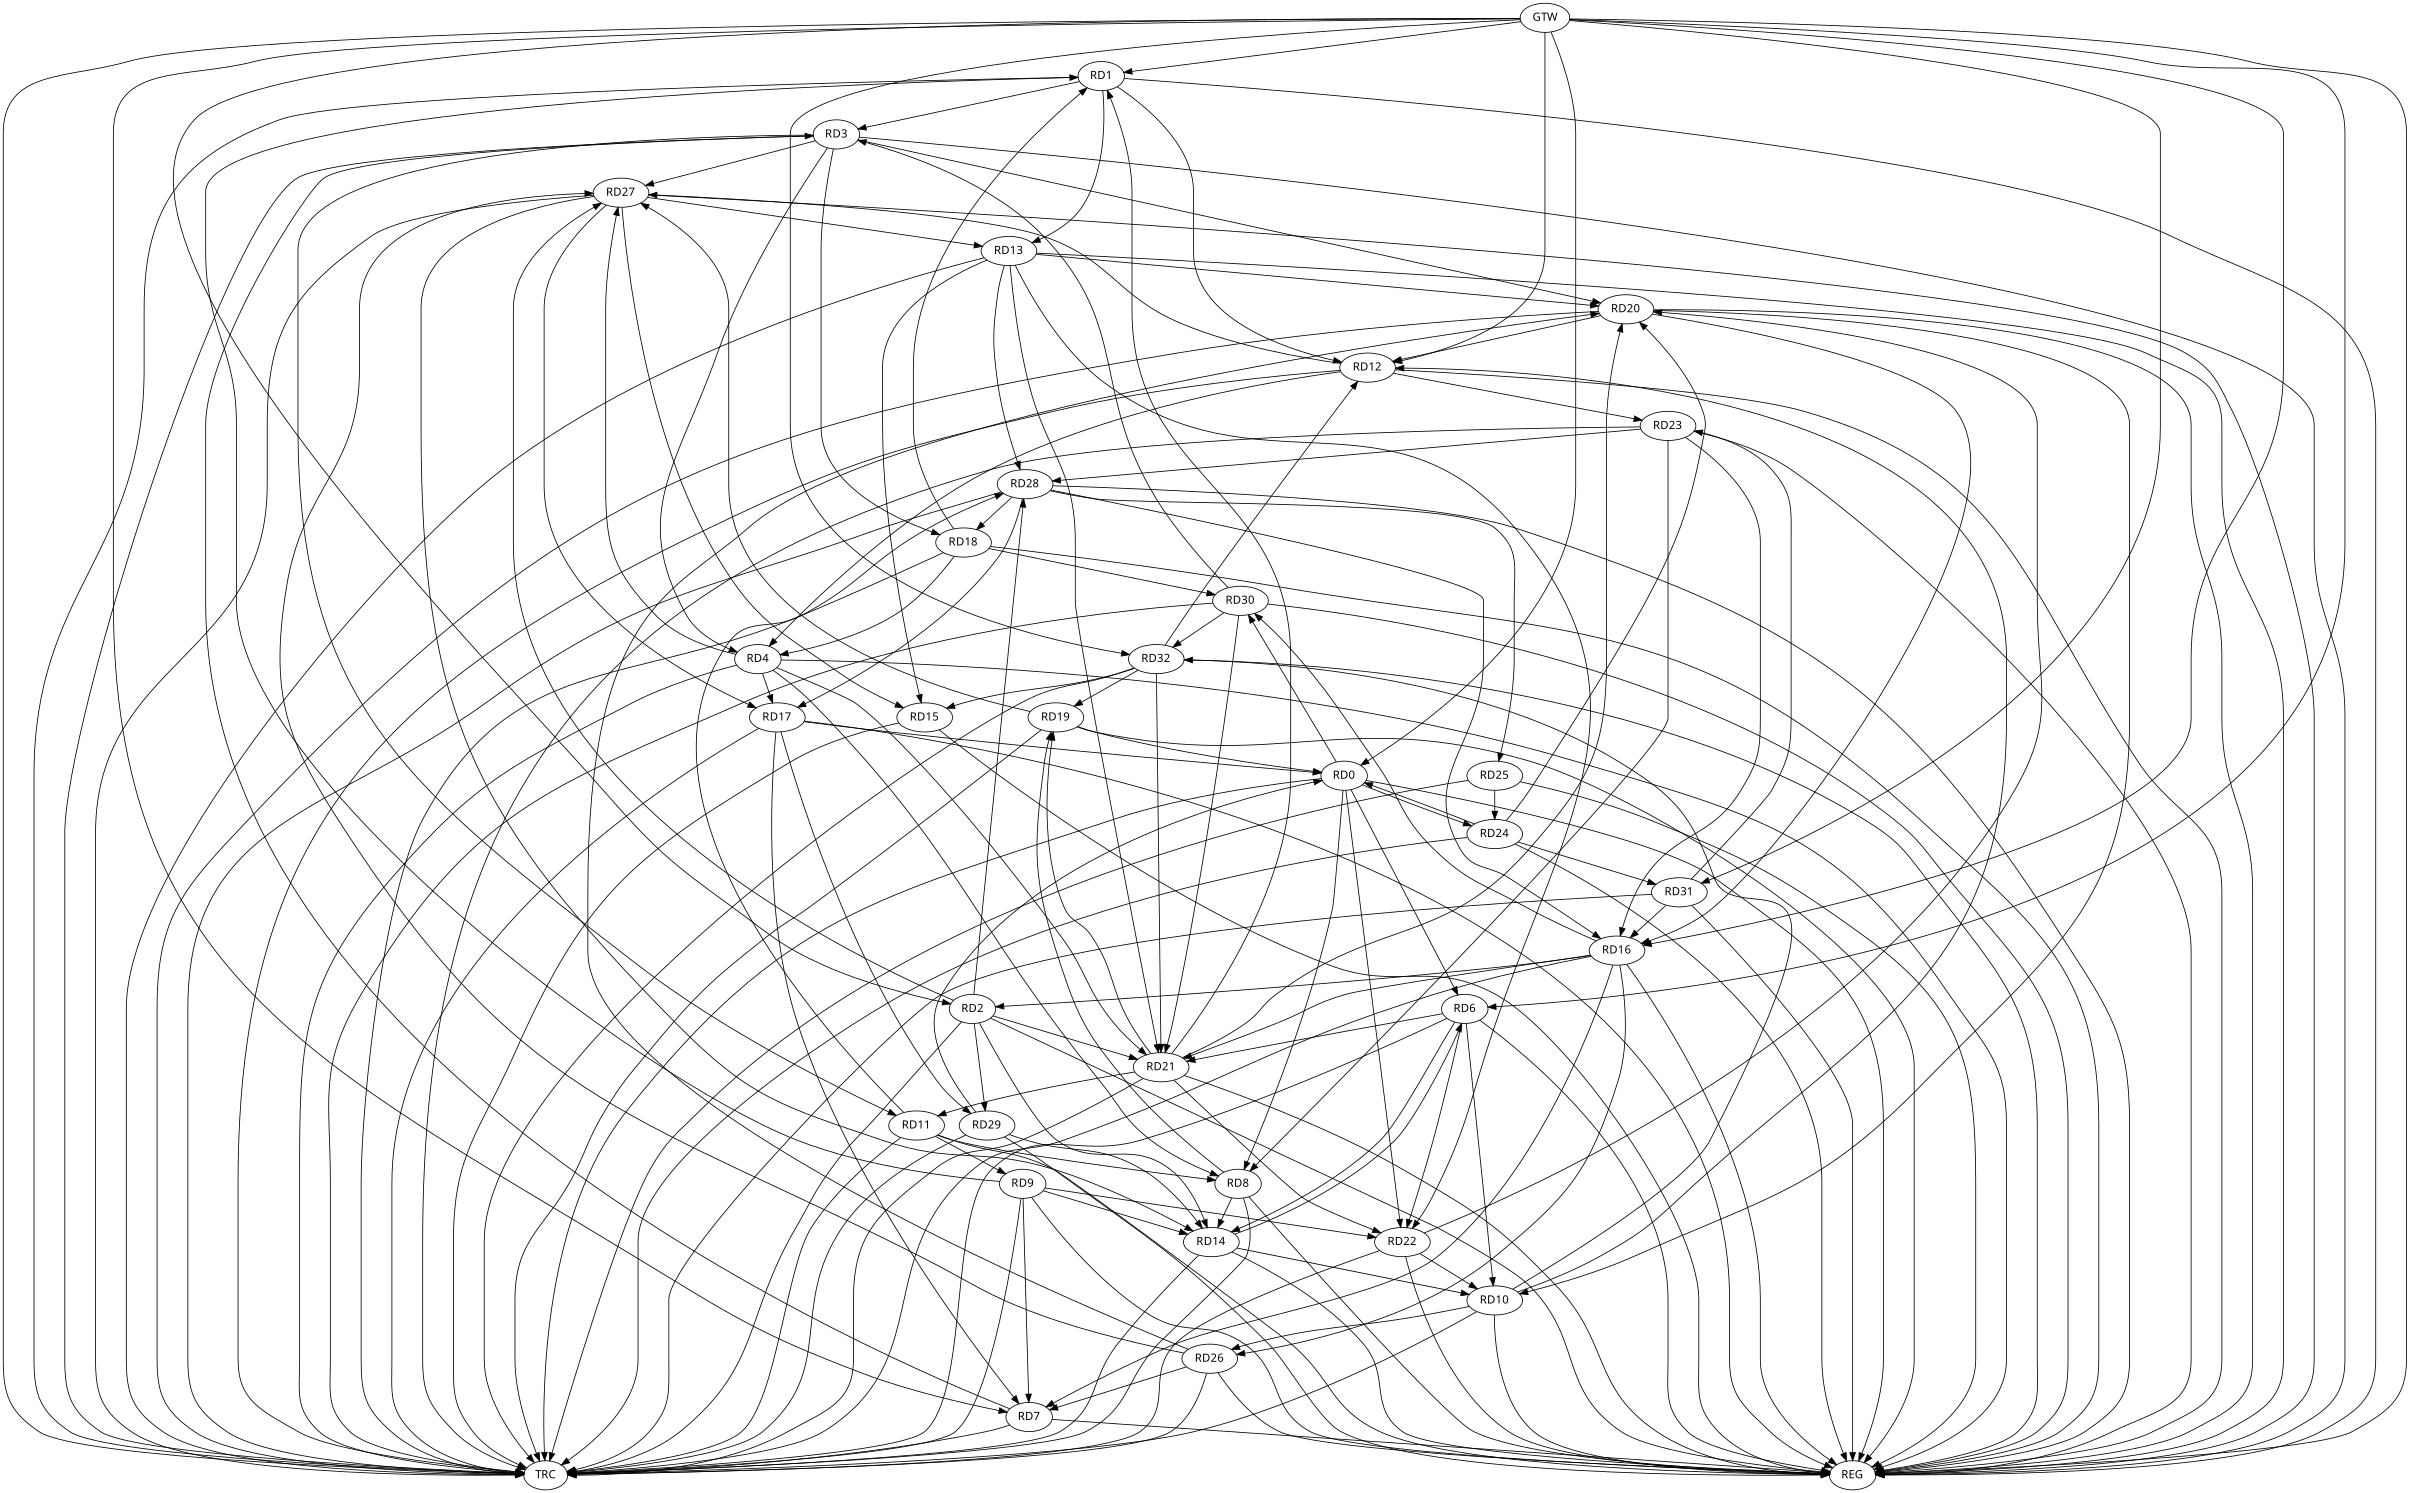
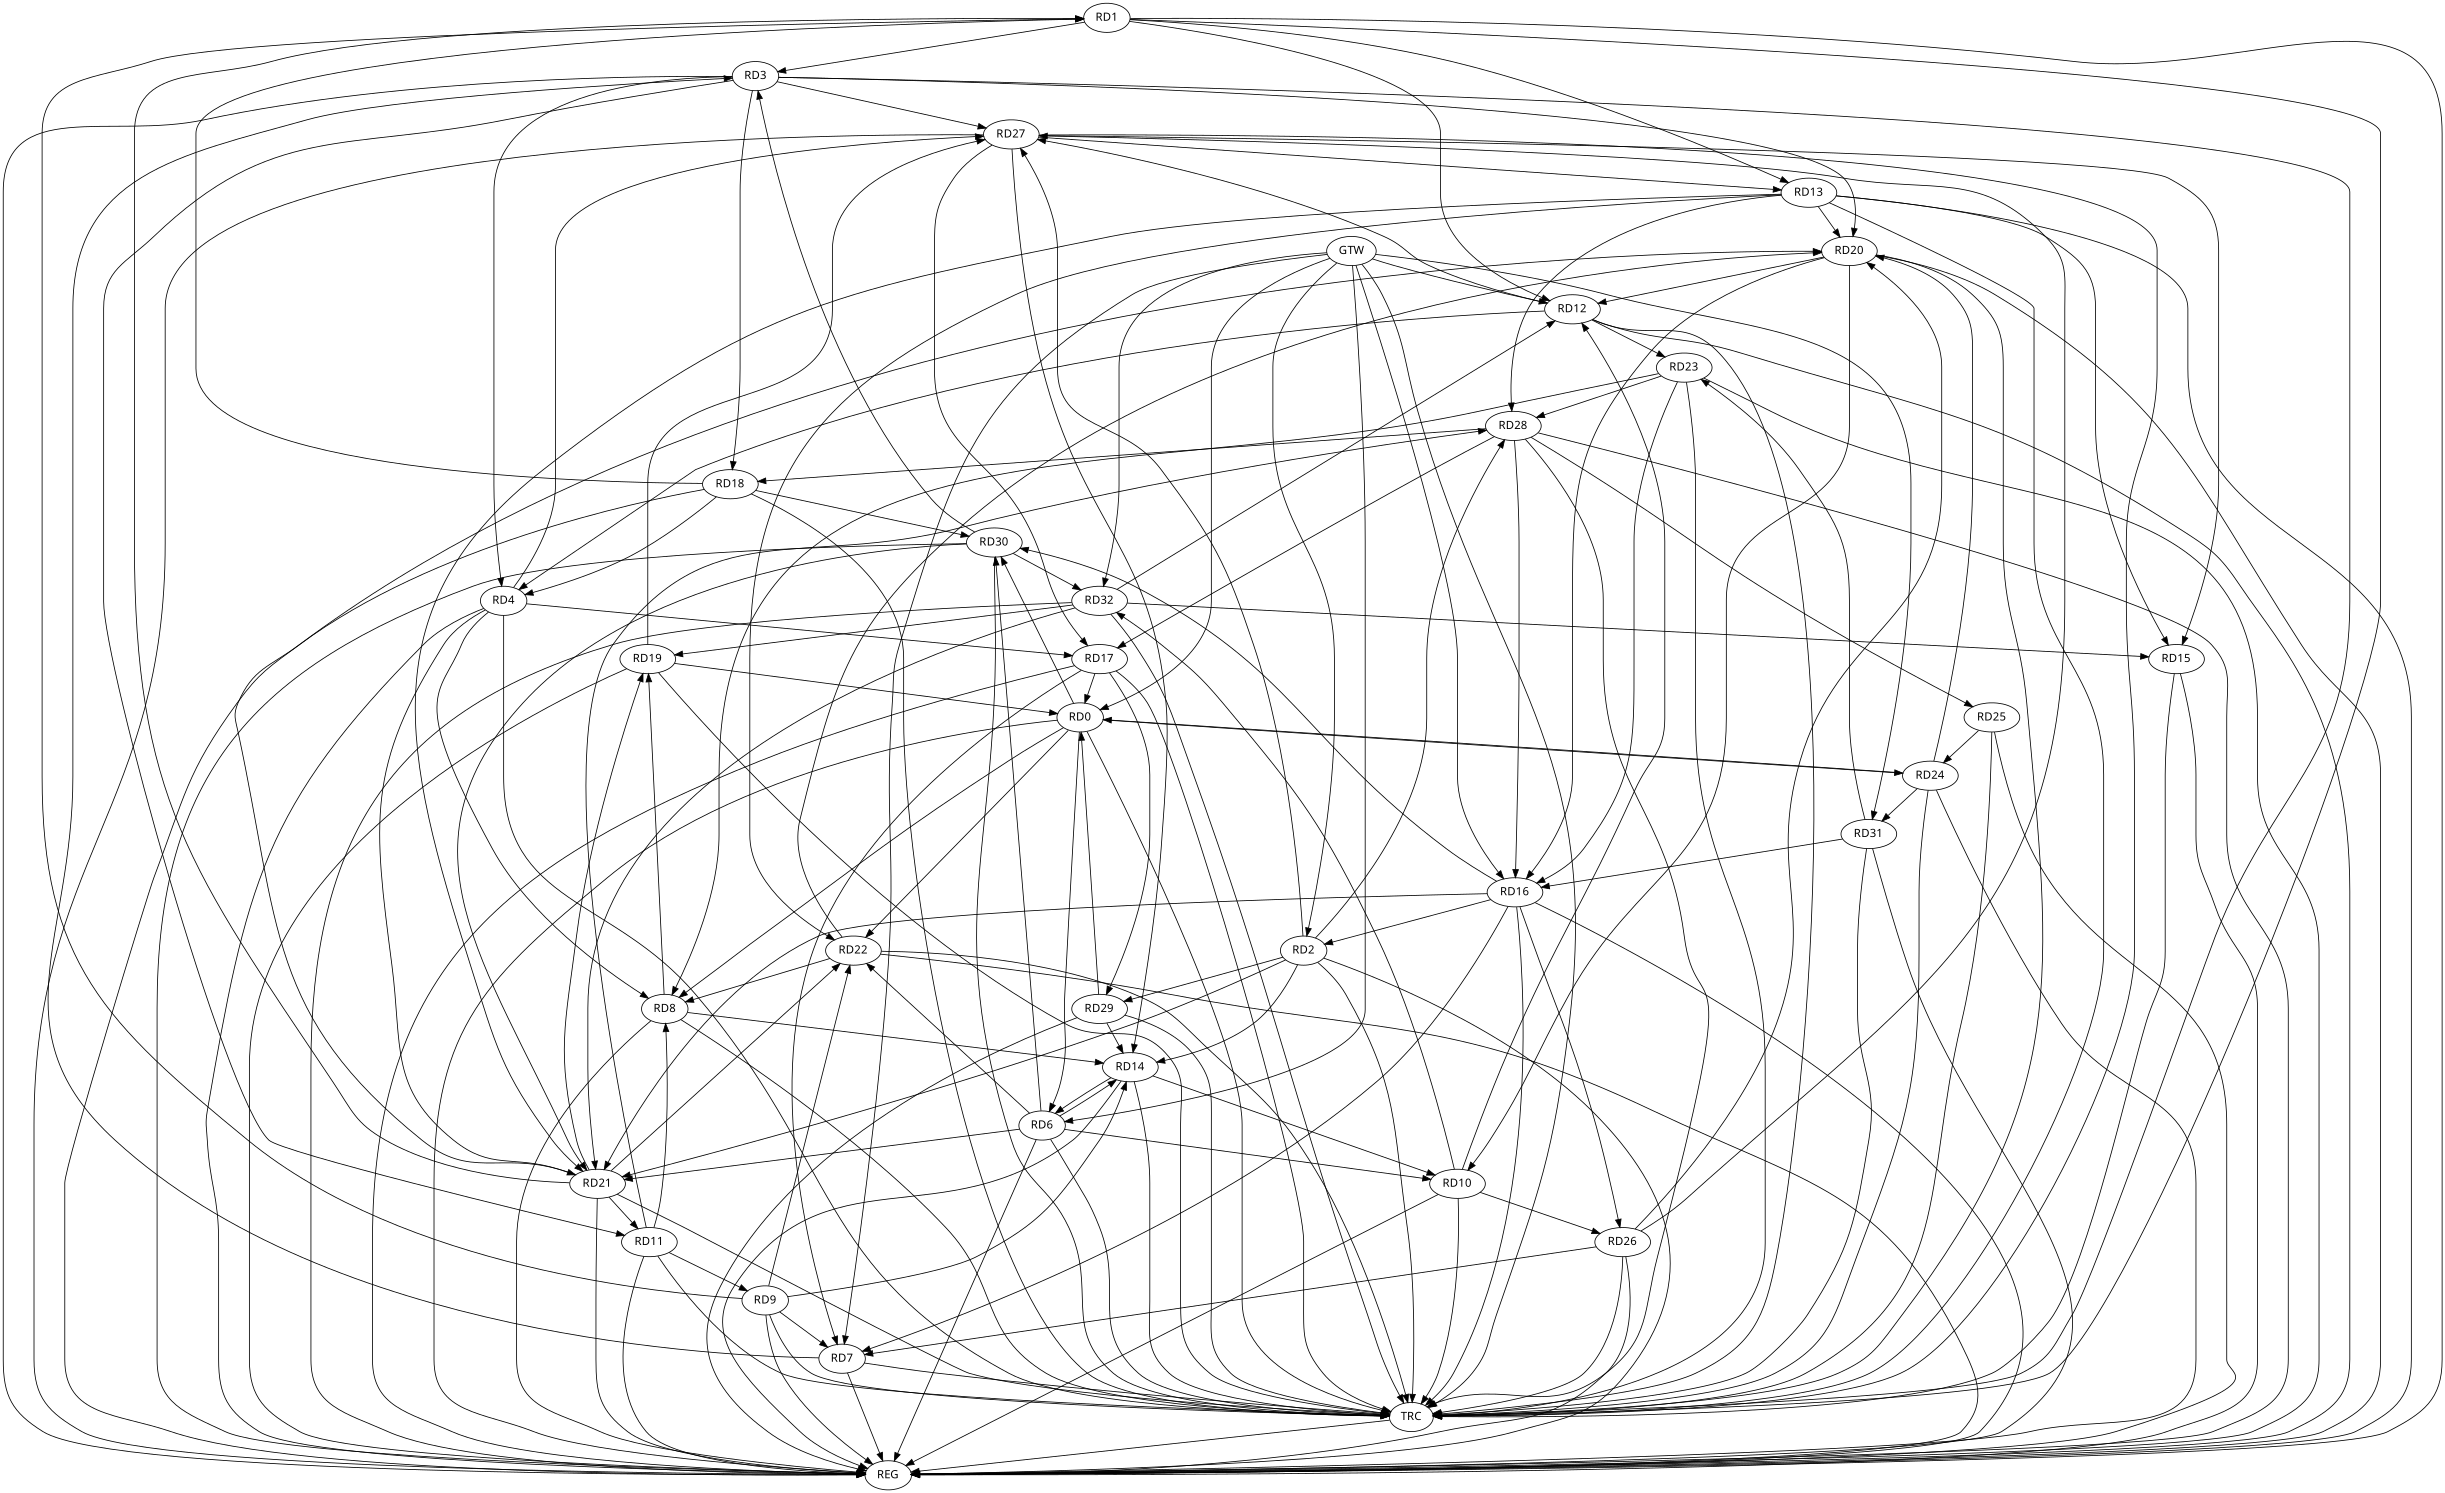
edge "GTW" -> "RD1": removed
edge "GTW" -> "REG": now "TRC" -> "REG"
edge "RD6" -> "RD30": added
edge "RD22" -> "RD10": now "RD22" -> "RD8"
